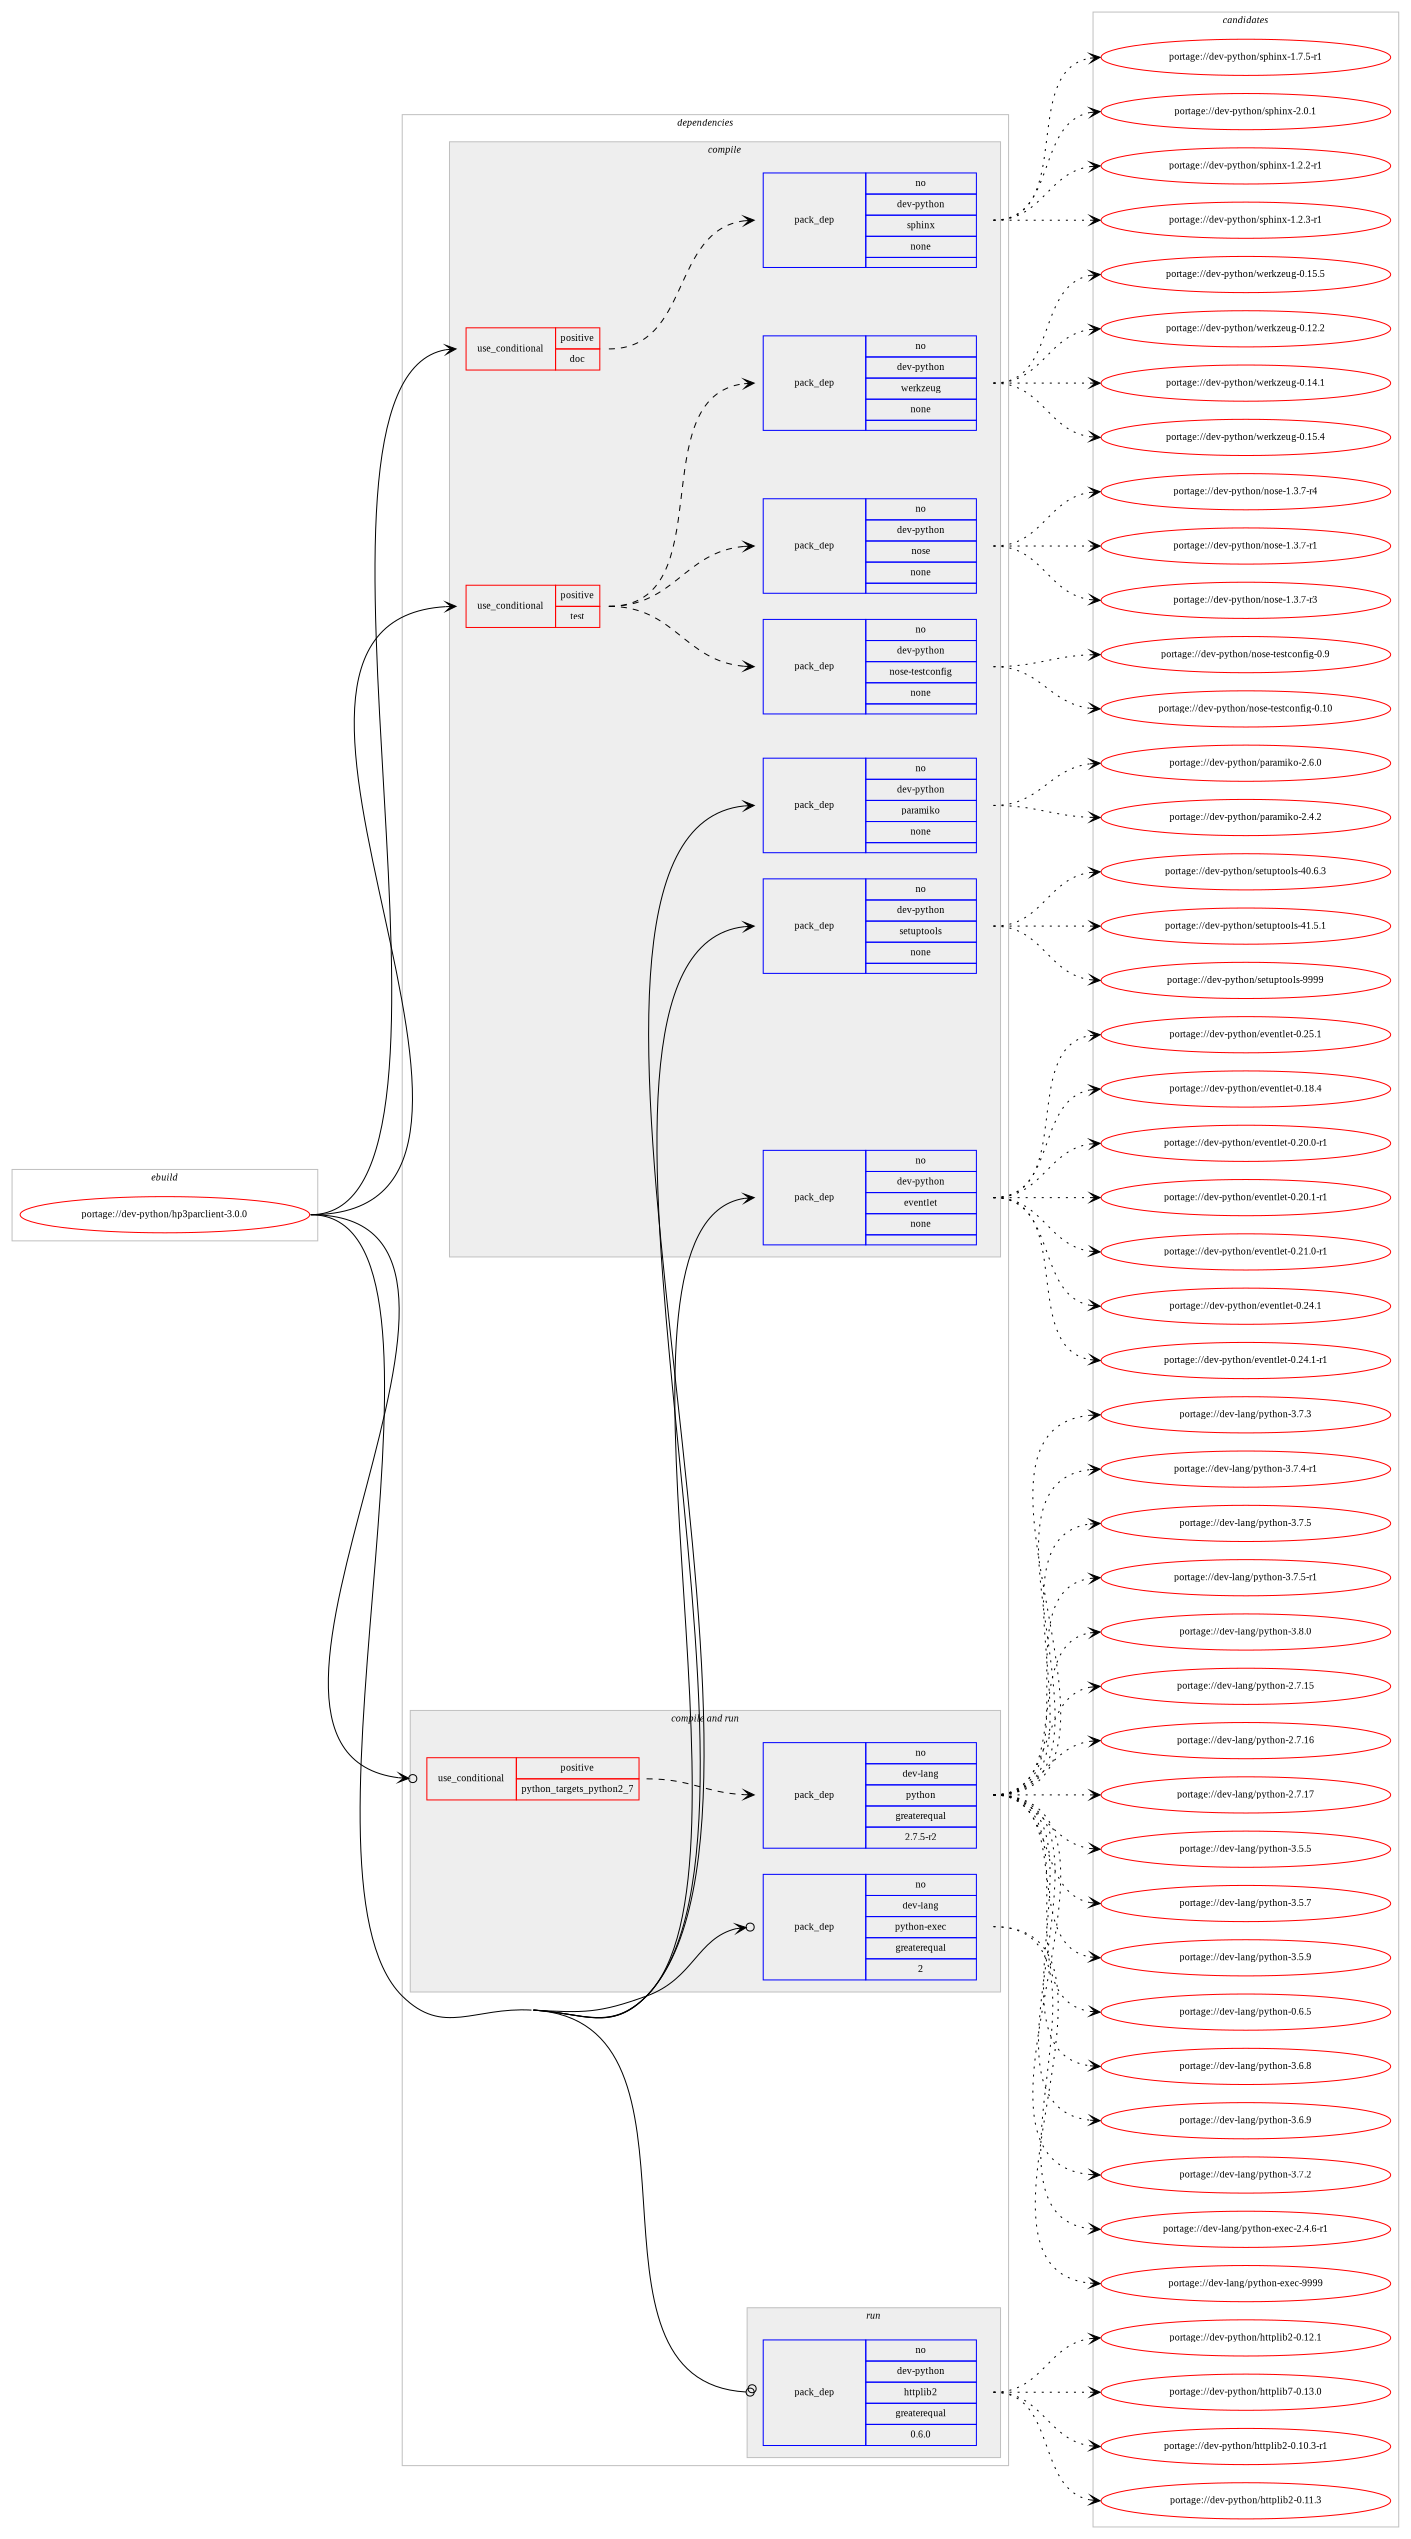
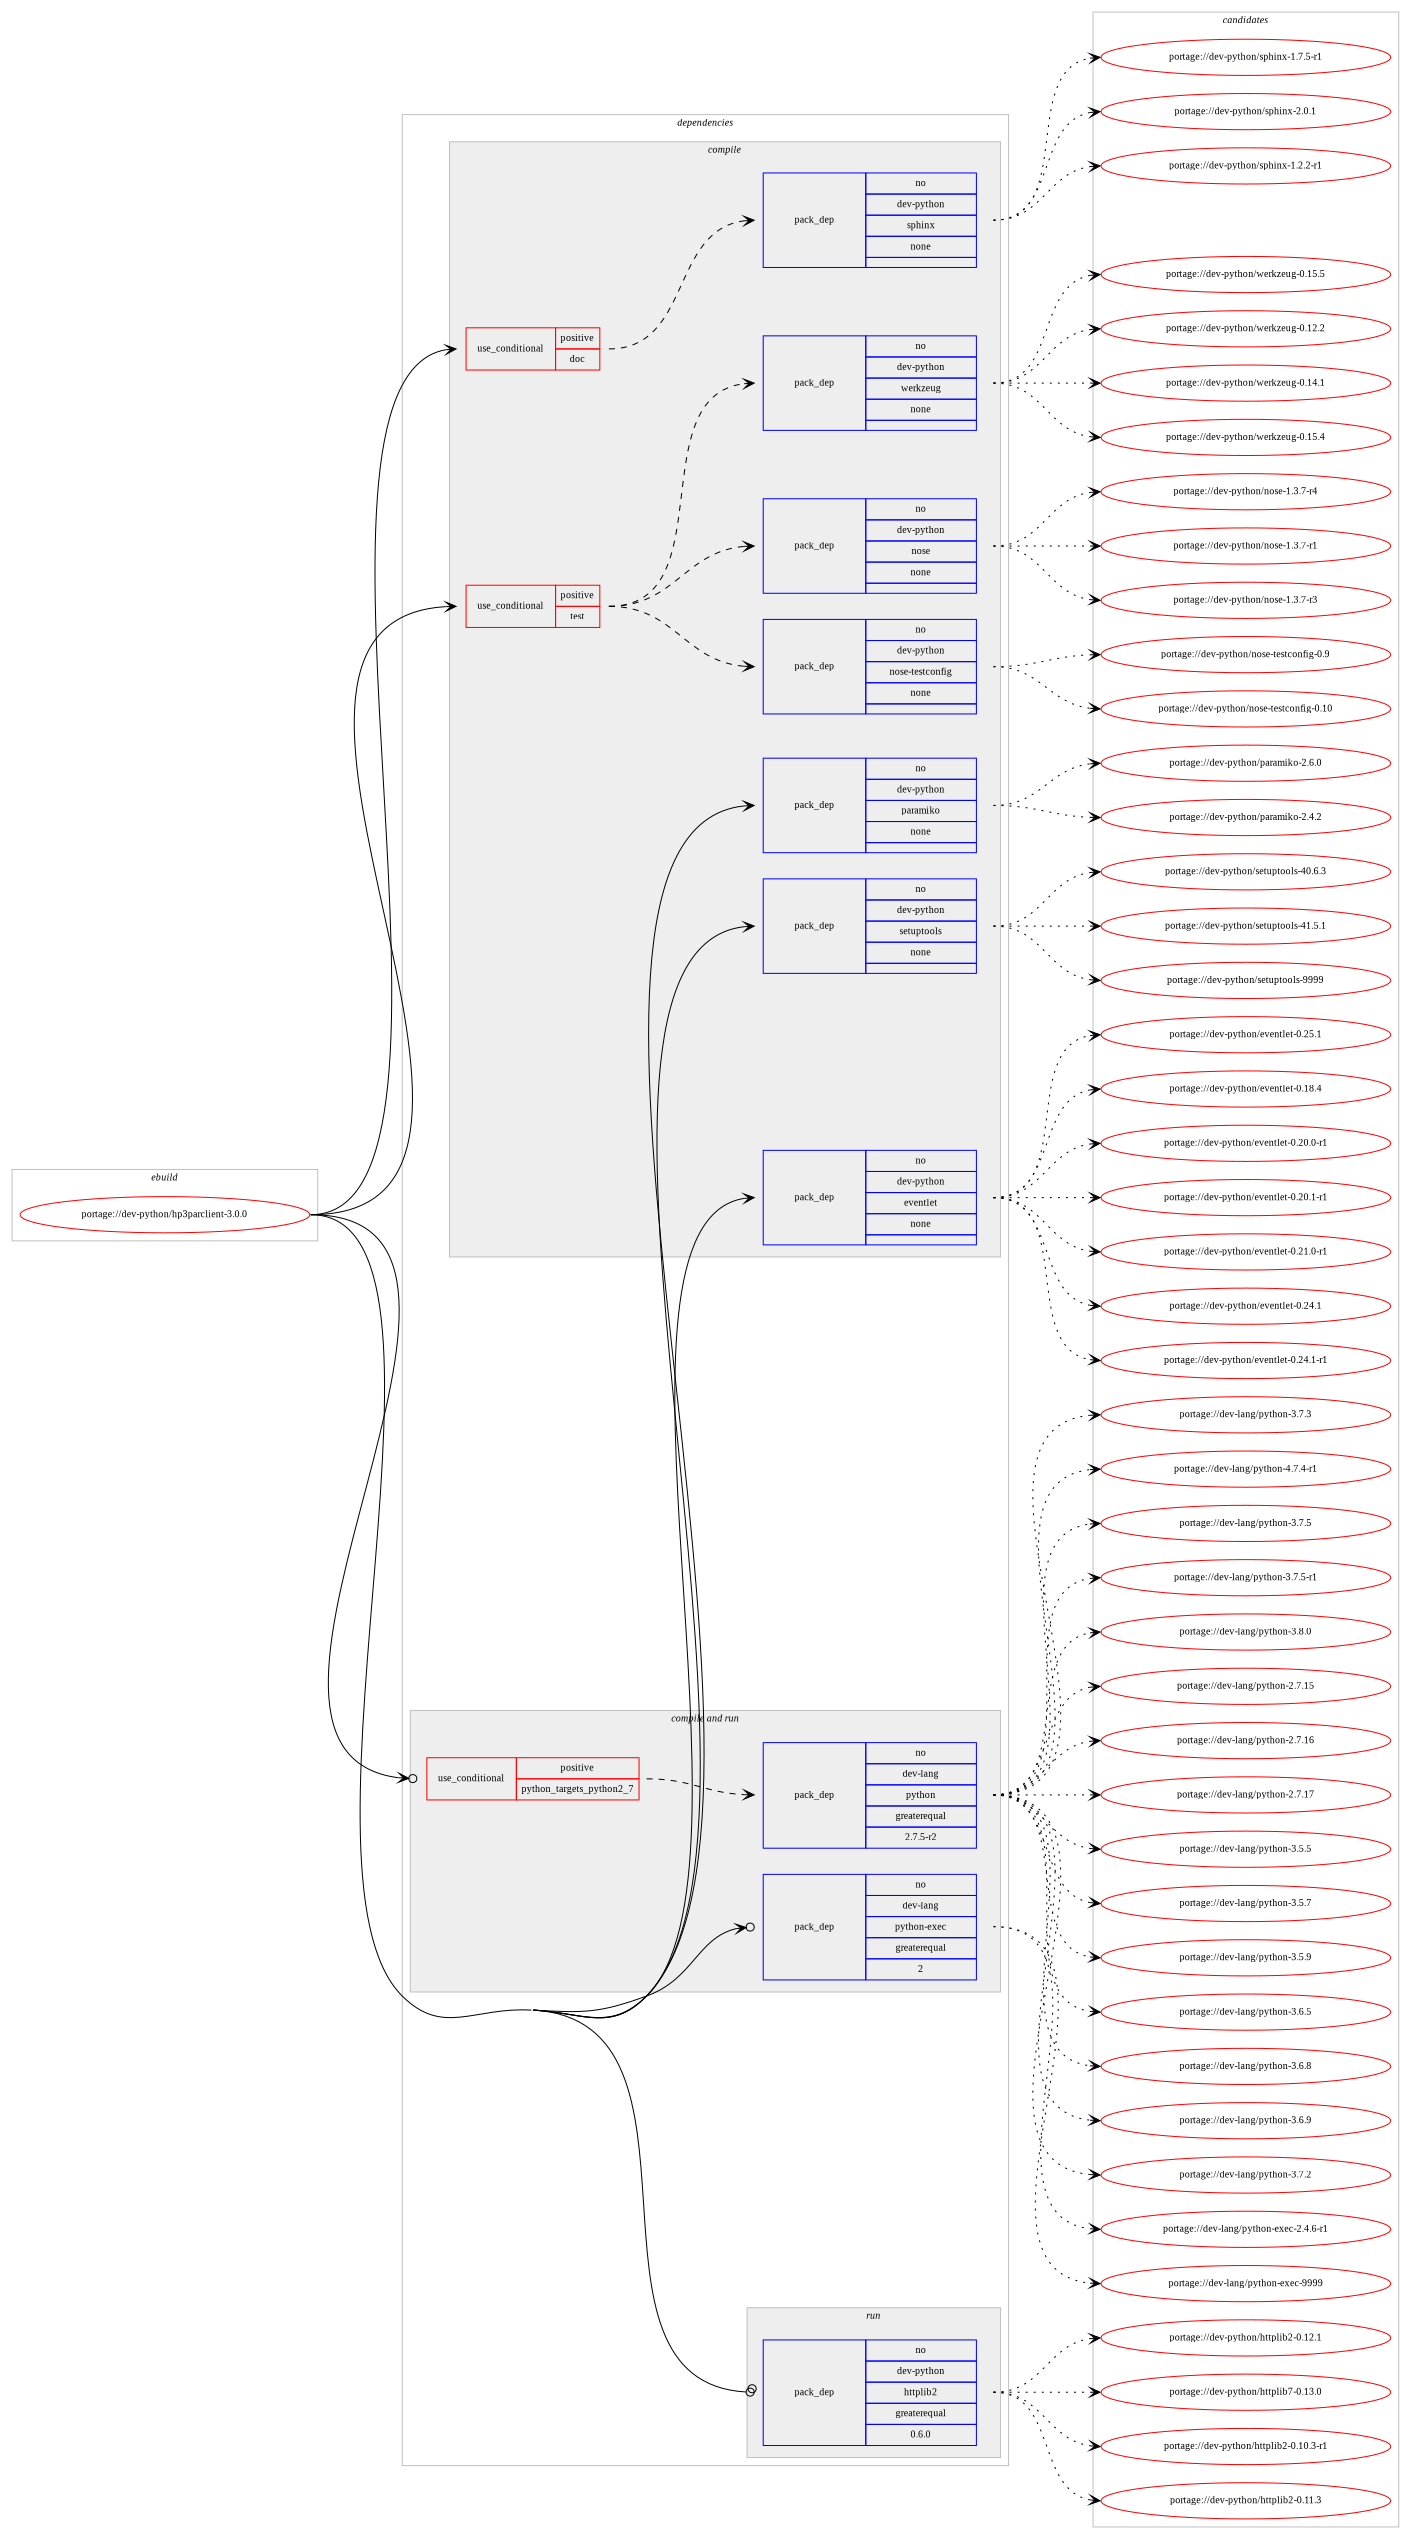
node "portage://dev-python/sphinx-1.2.3-r1": removed
node "portage://dev-lang/python-3.7.4-r1": label "portage://dev-lang/python-3.7.4-r1" -> "portage://dev-lang/python-4.7.4-r1"
node "portage://dev-lang/python-0.6.5": label "portage://dev-lang/python-0.6.5" -> "portage://dev-lang/python-3.6.5"
